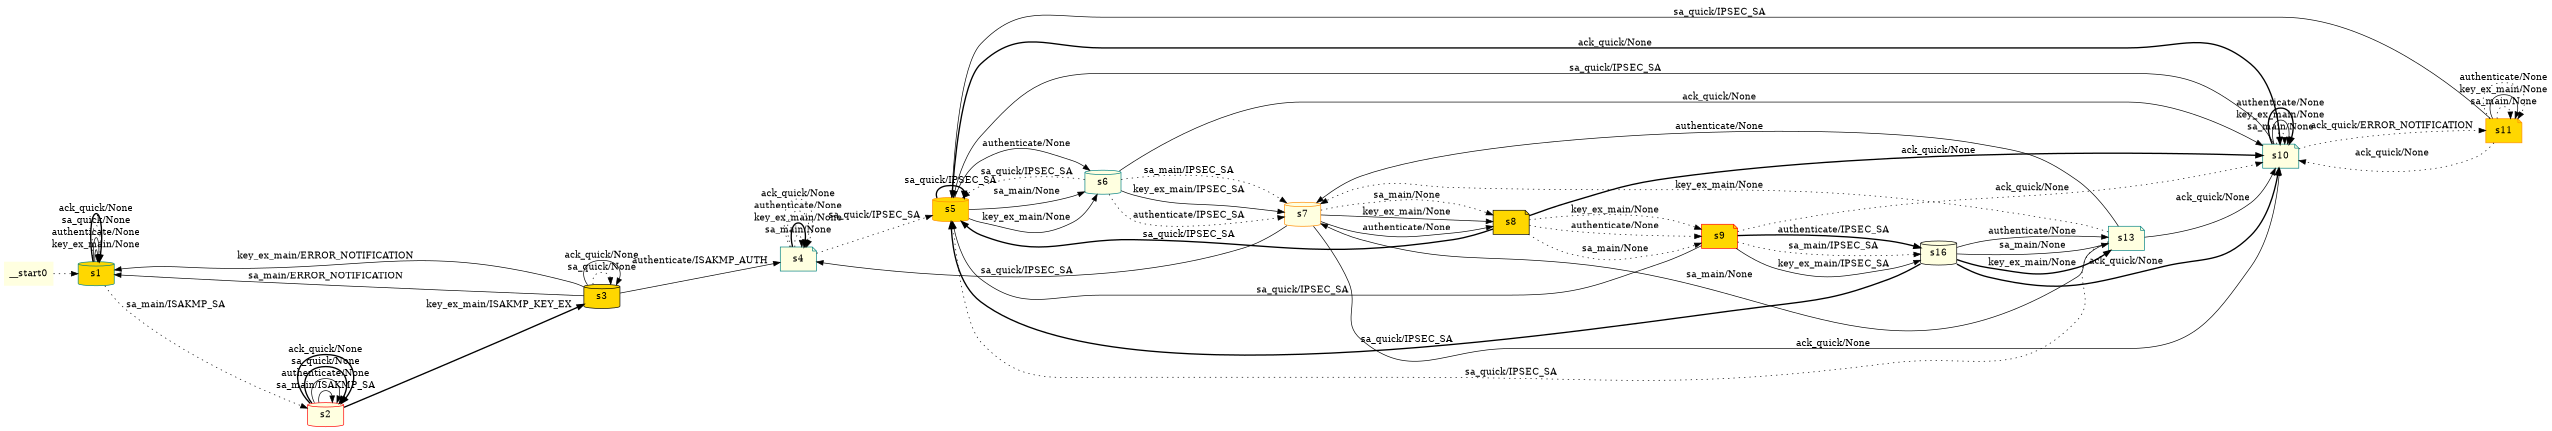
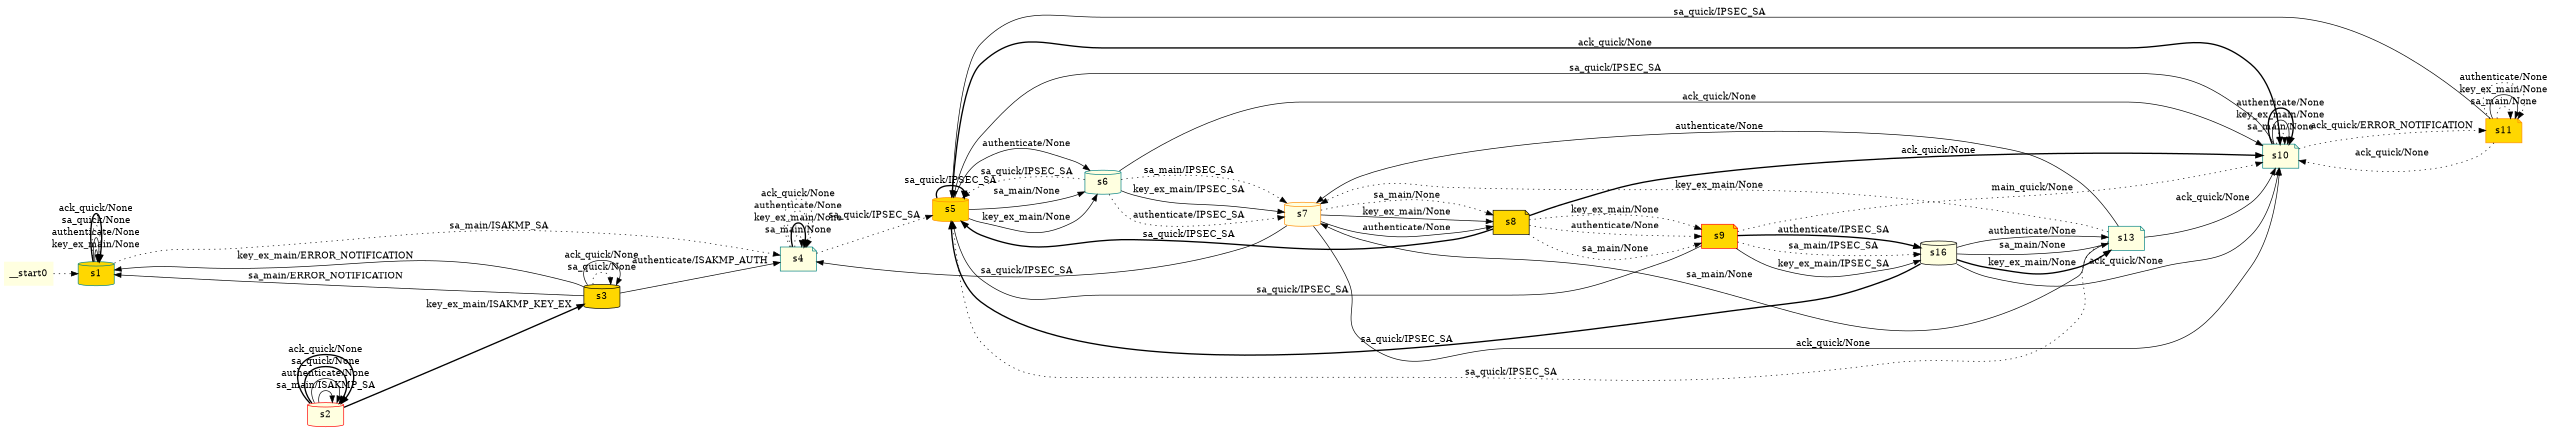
edge "s9" -> "s10": label "ack_quick/None" -> "main_quick/None"
edge "s16" -> "s10": style bold -> solid
edge "s1" -> "s2": now "s1" -> "s4"
